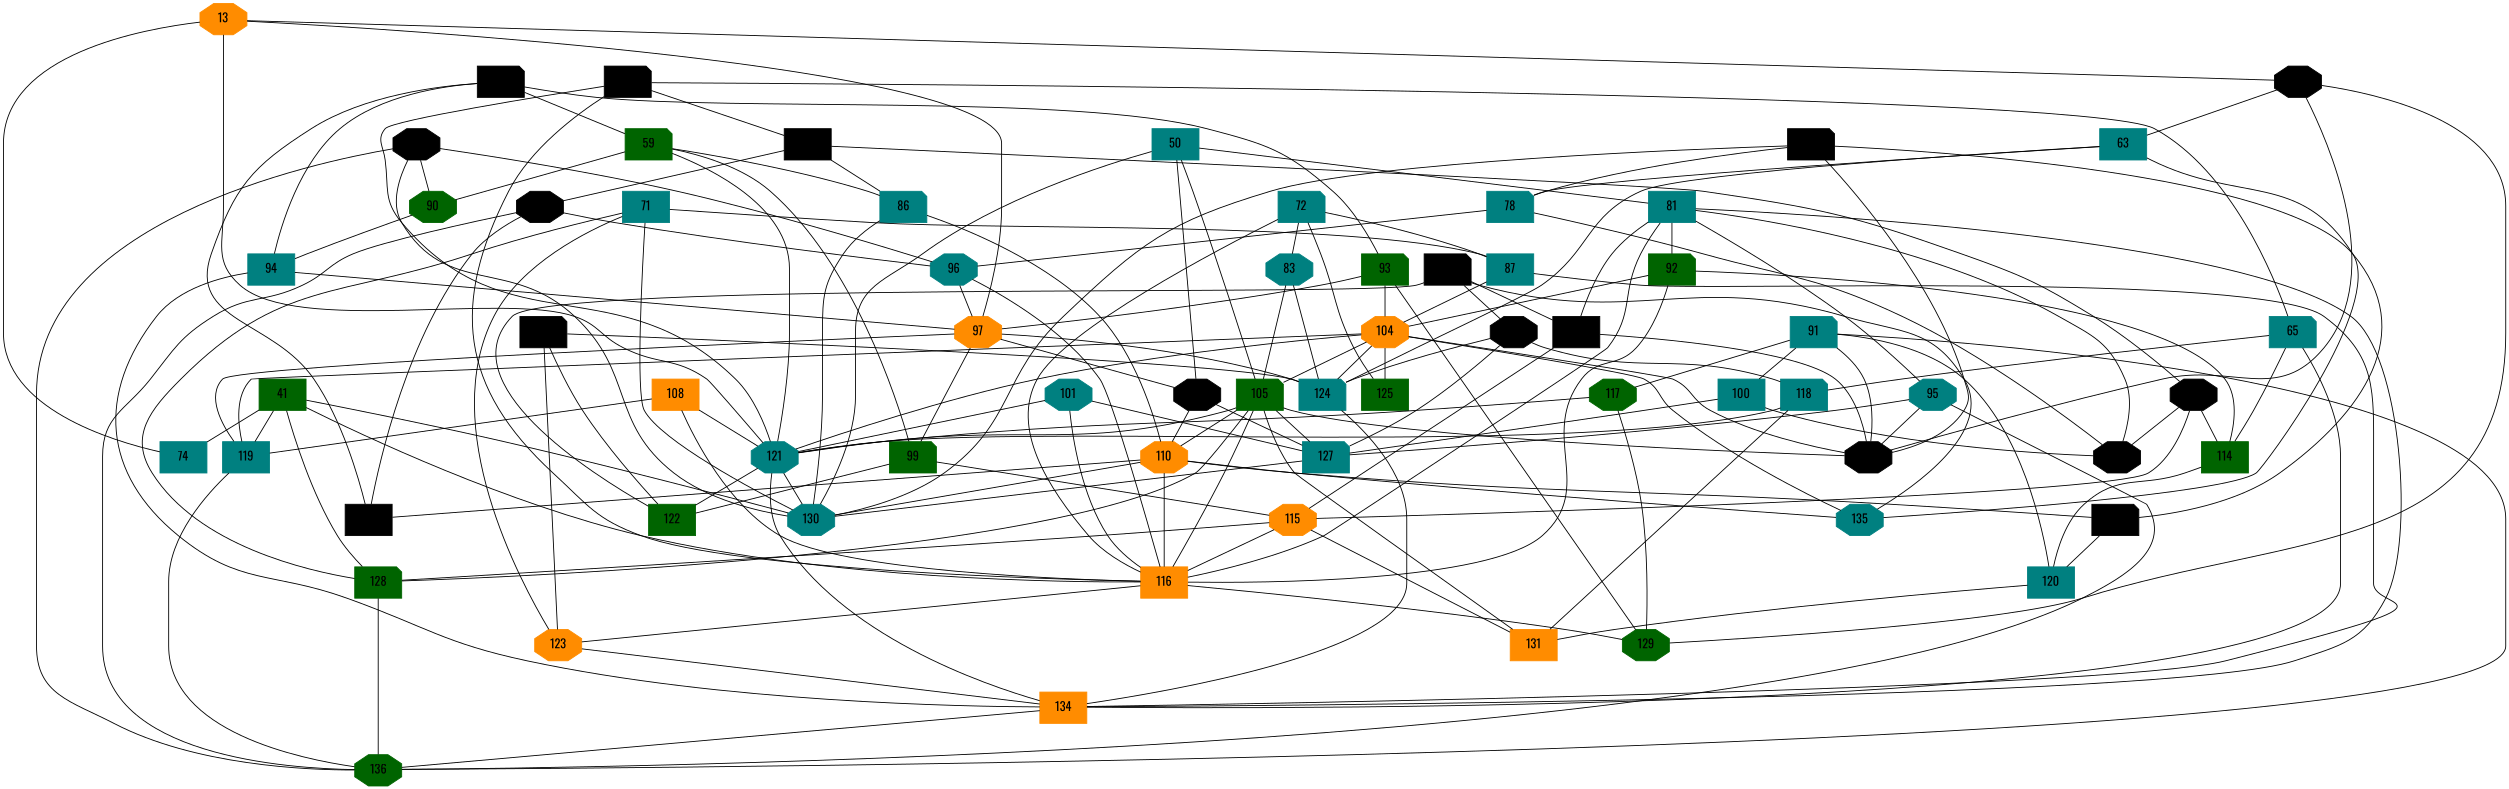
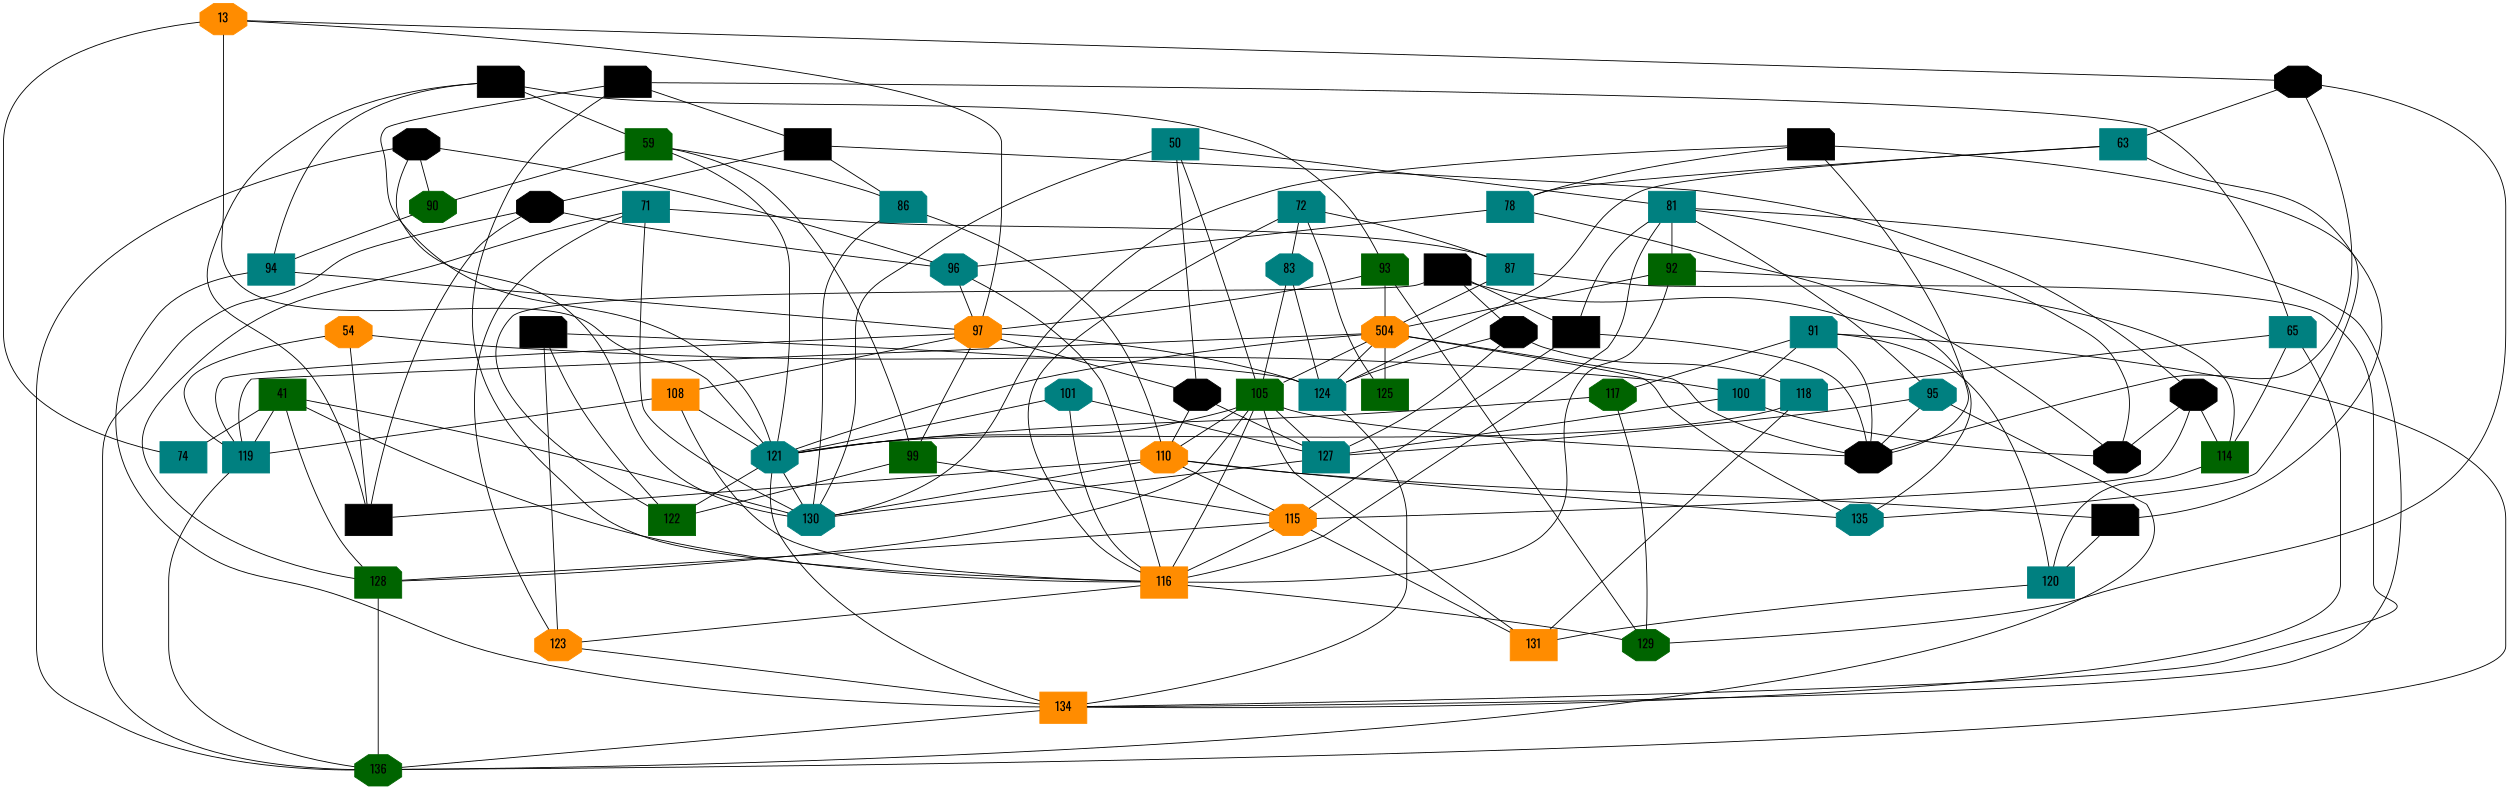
node "54": added
node "104": label "104" -> "504"
edge "97" -- "108": added
edge "110" -- "116": now "110" -- "115"
